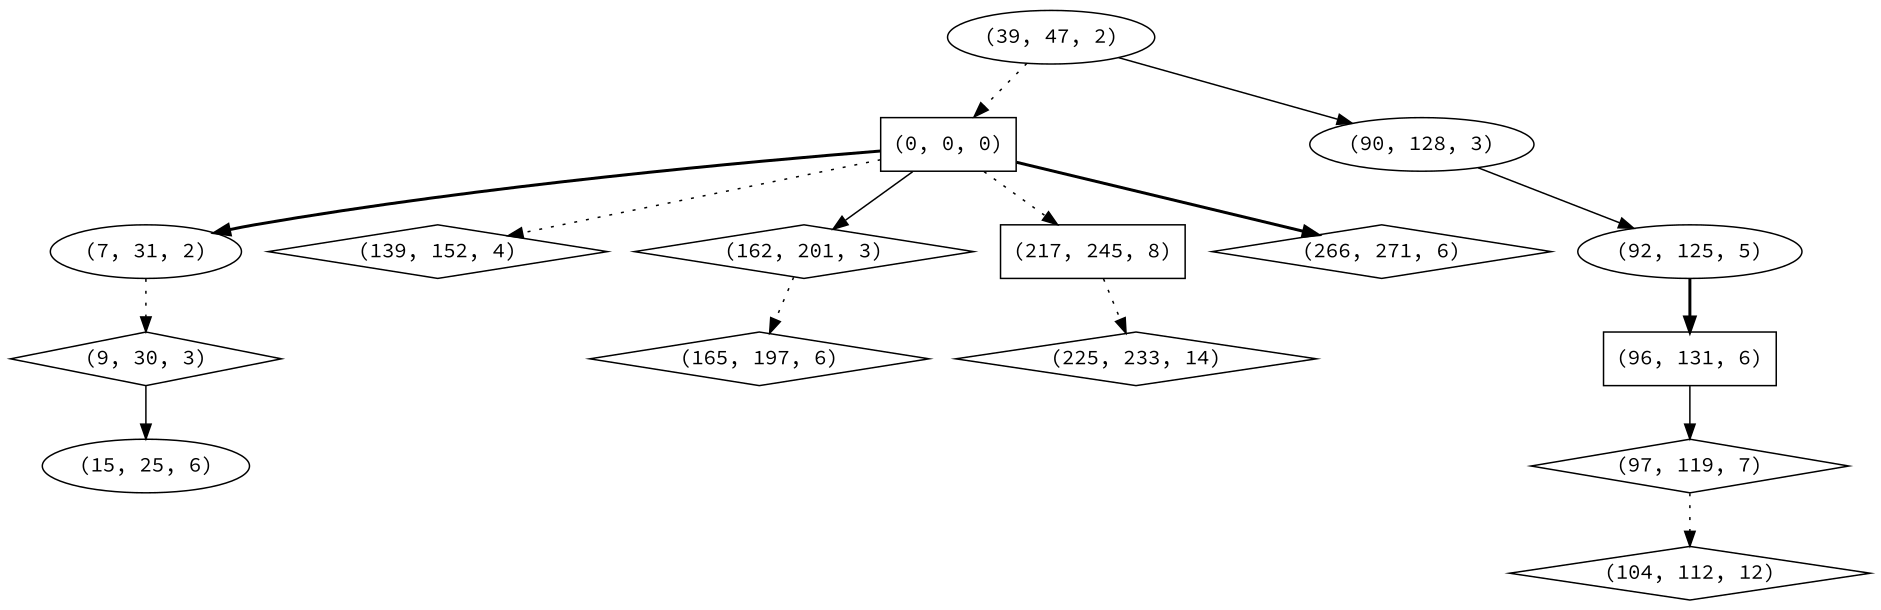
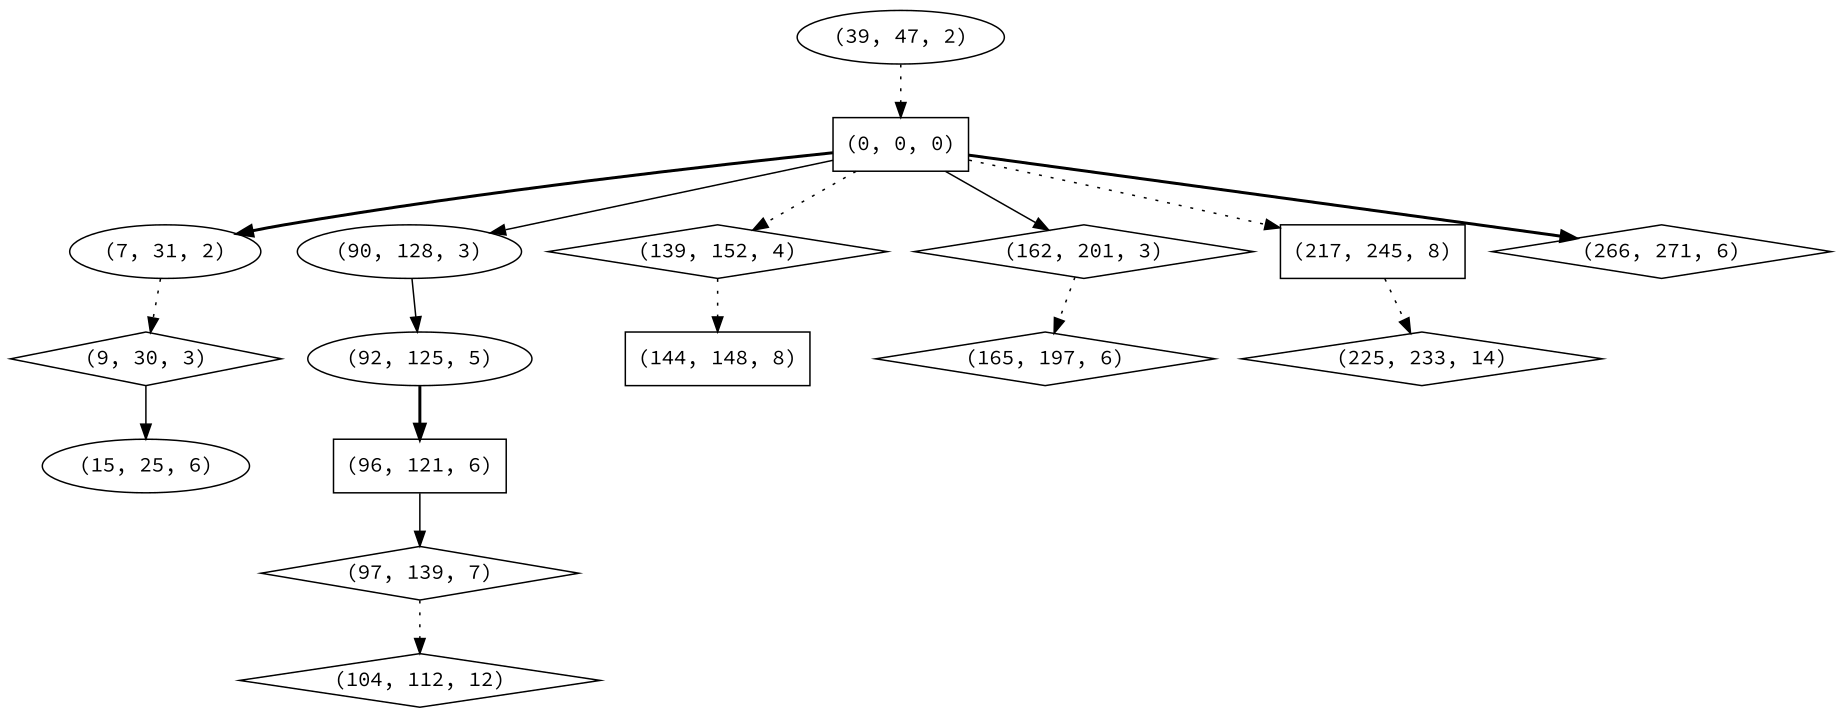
edge "(39, 47, 2)" -> "(90, 128, 3)": now "(0, 0, 0)" -> "(90, 128, 3)"
node "(144, 148, 8)": added
node "(96, 131, 6)": label "(96, 131, 6)" -> "(96, 121, 6)"
node "(97, 119, 7)": label "(97, 119, 7)" -> "(97, 139, 7)"
